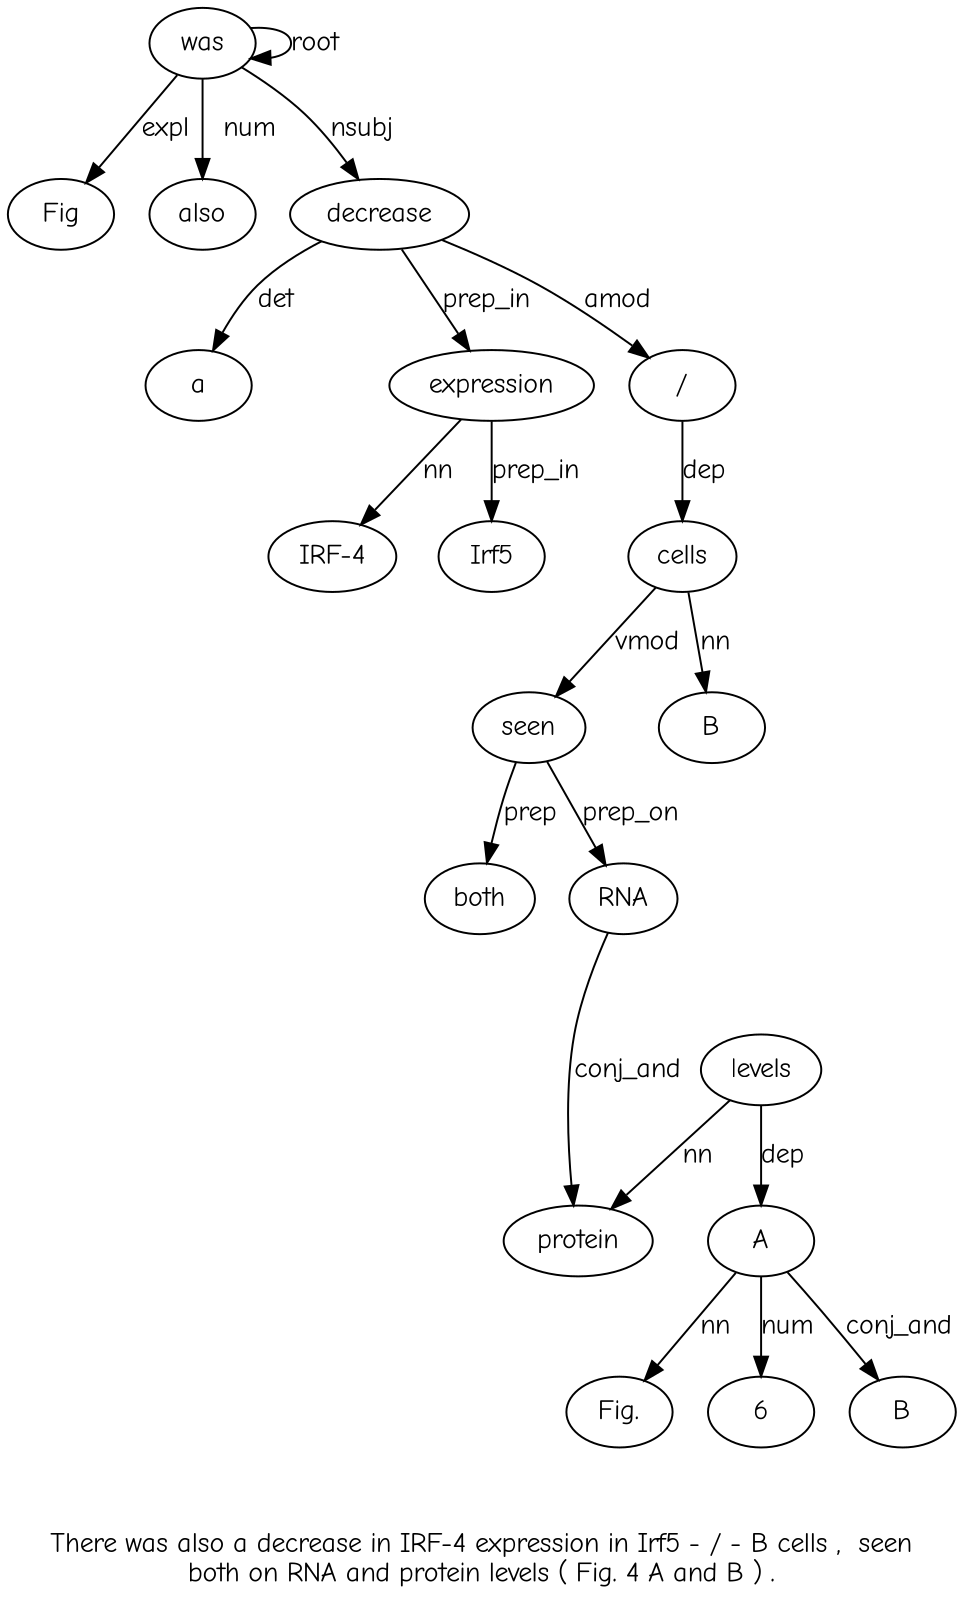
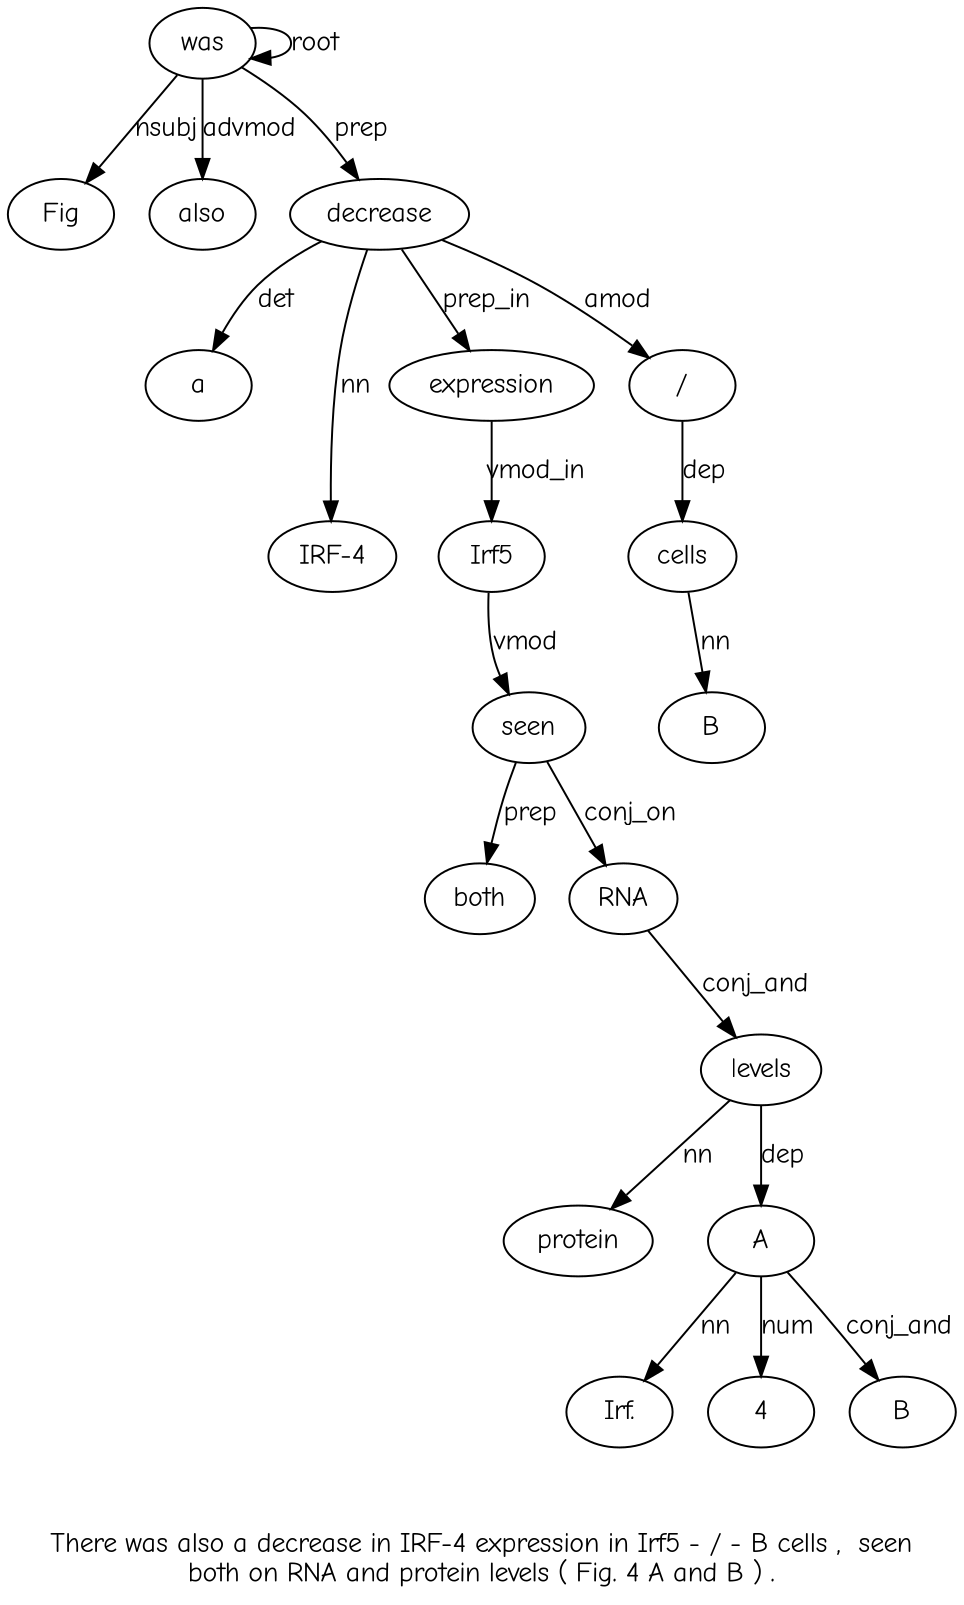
edge "was" -> "Fig": label "expl" -> "nsubj"
edge "was" -> "also": label "num" -> "advmod"
edge "was" -> "decrease": label "nsubj" -> "prep"
edge "expression" -> "IRF-4": now "decrease" -> "IRF-4"
edge "expression" -> "Irf5": label "prep_in" -> "vmod_in"
edge "cells" -> "seen": now "Irf5" -> "seen"
edge "seen" -> "RNA": label "prep_on" -> "conj_on"
edge "RNA" -> "protein": now "RNA" -> "levels"
node "Fig.": label "Fig." -> "Irf."
node "6": label "6" -> "4"
